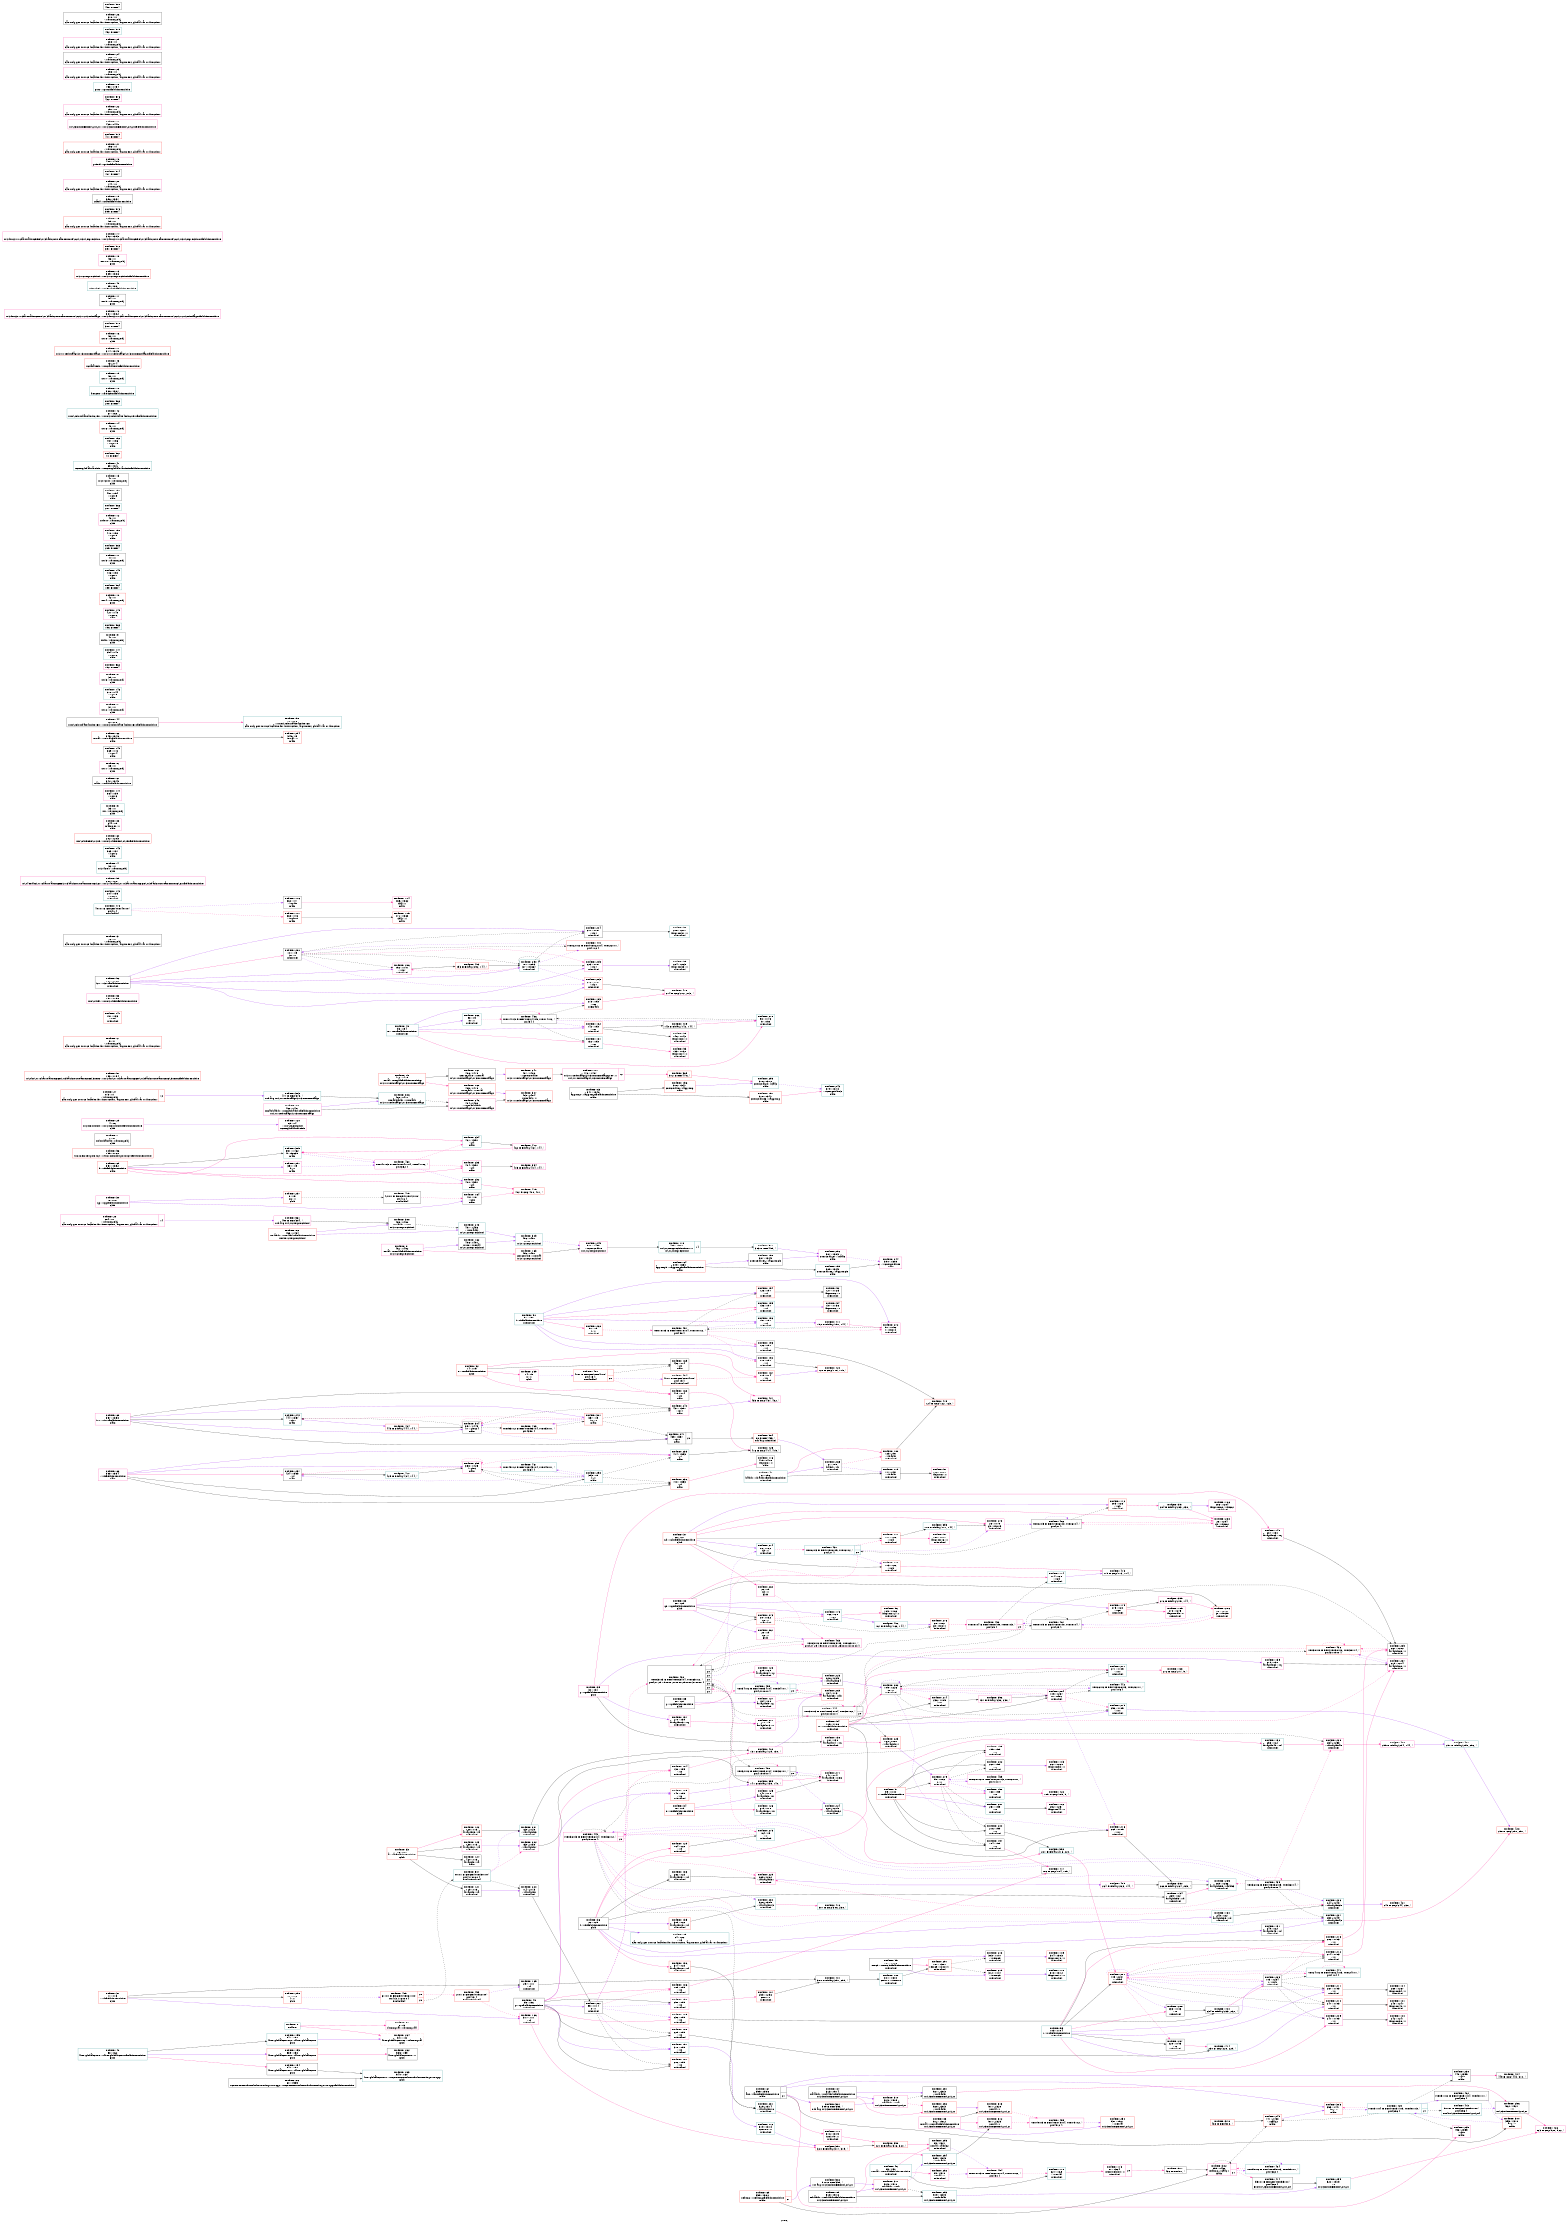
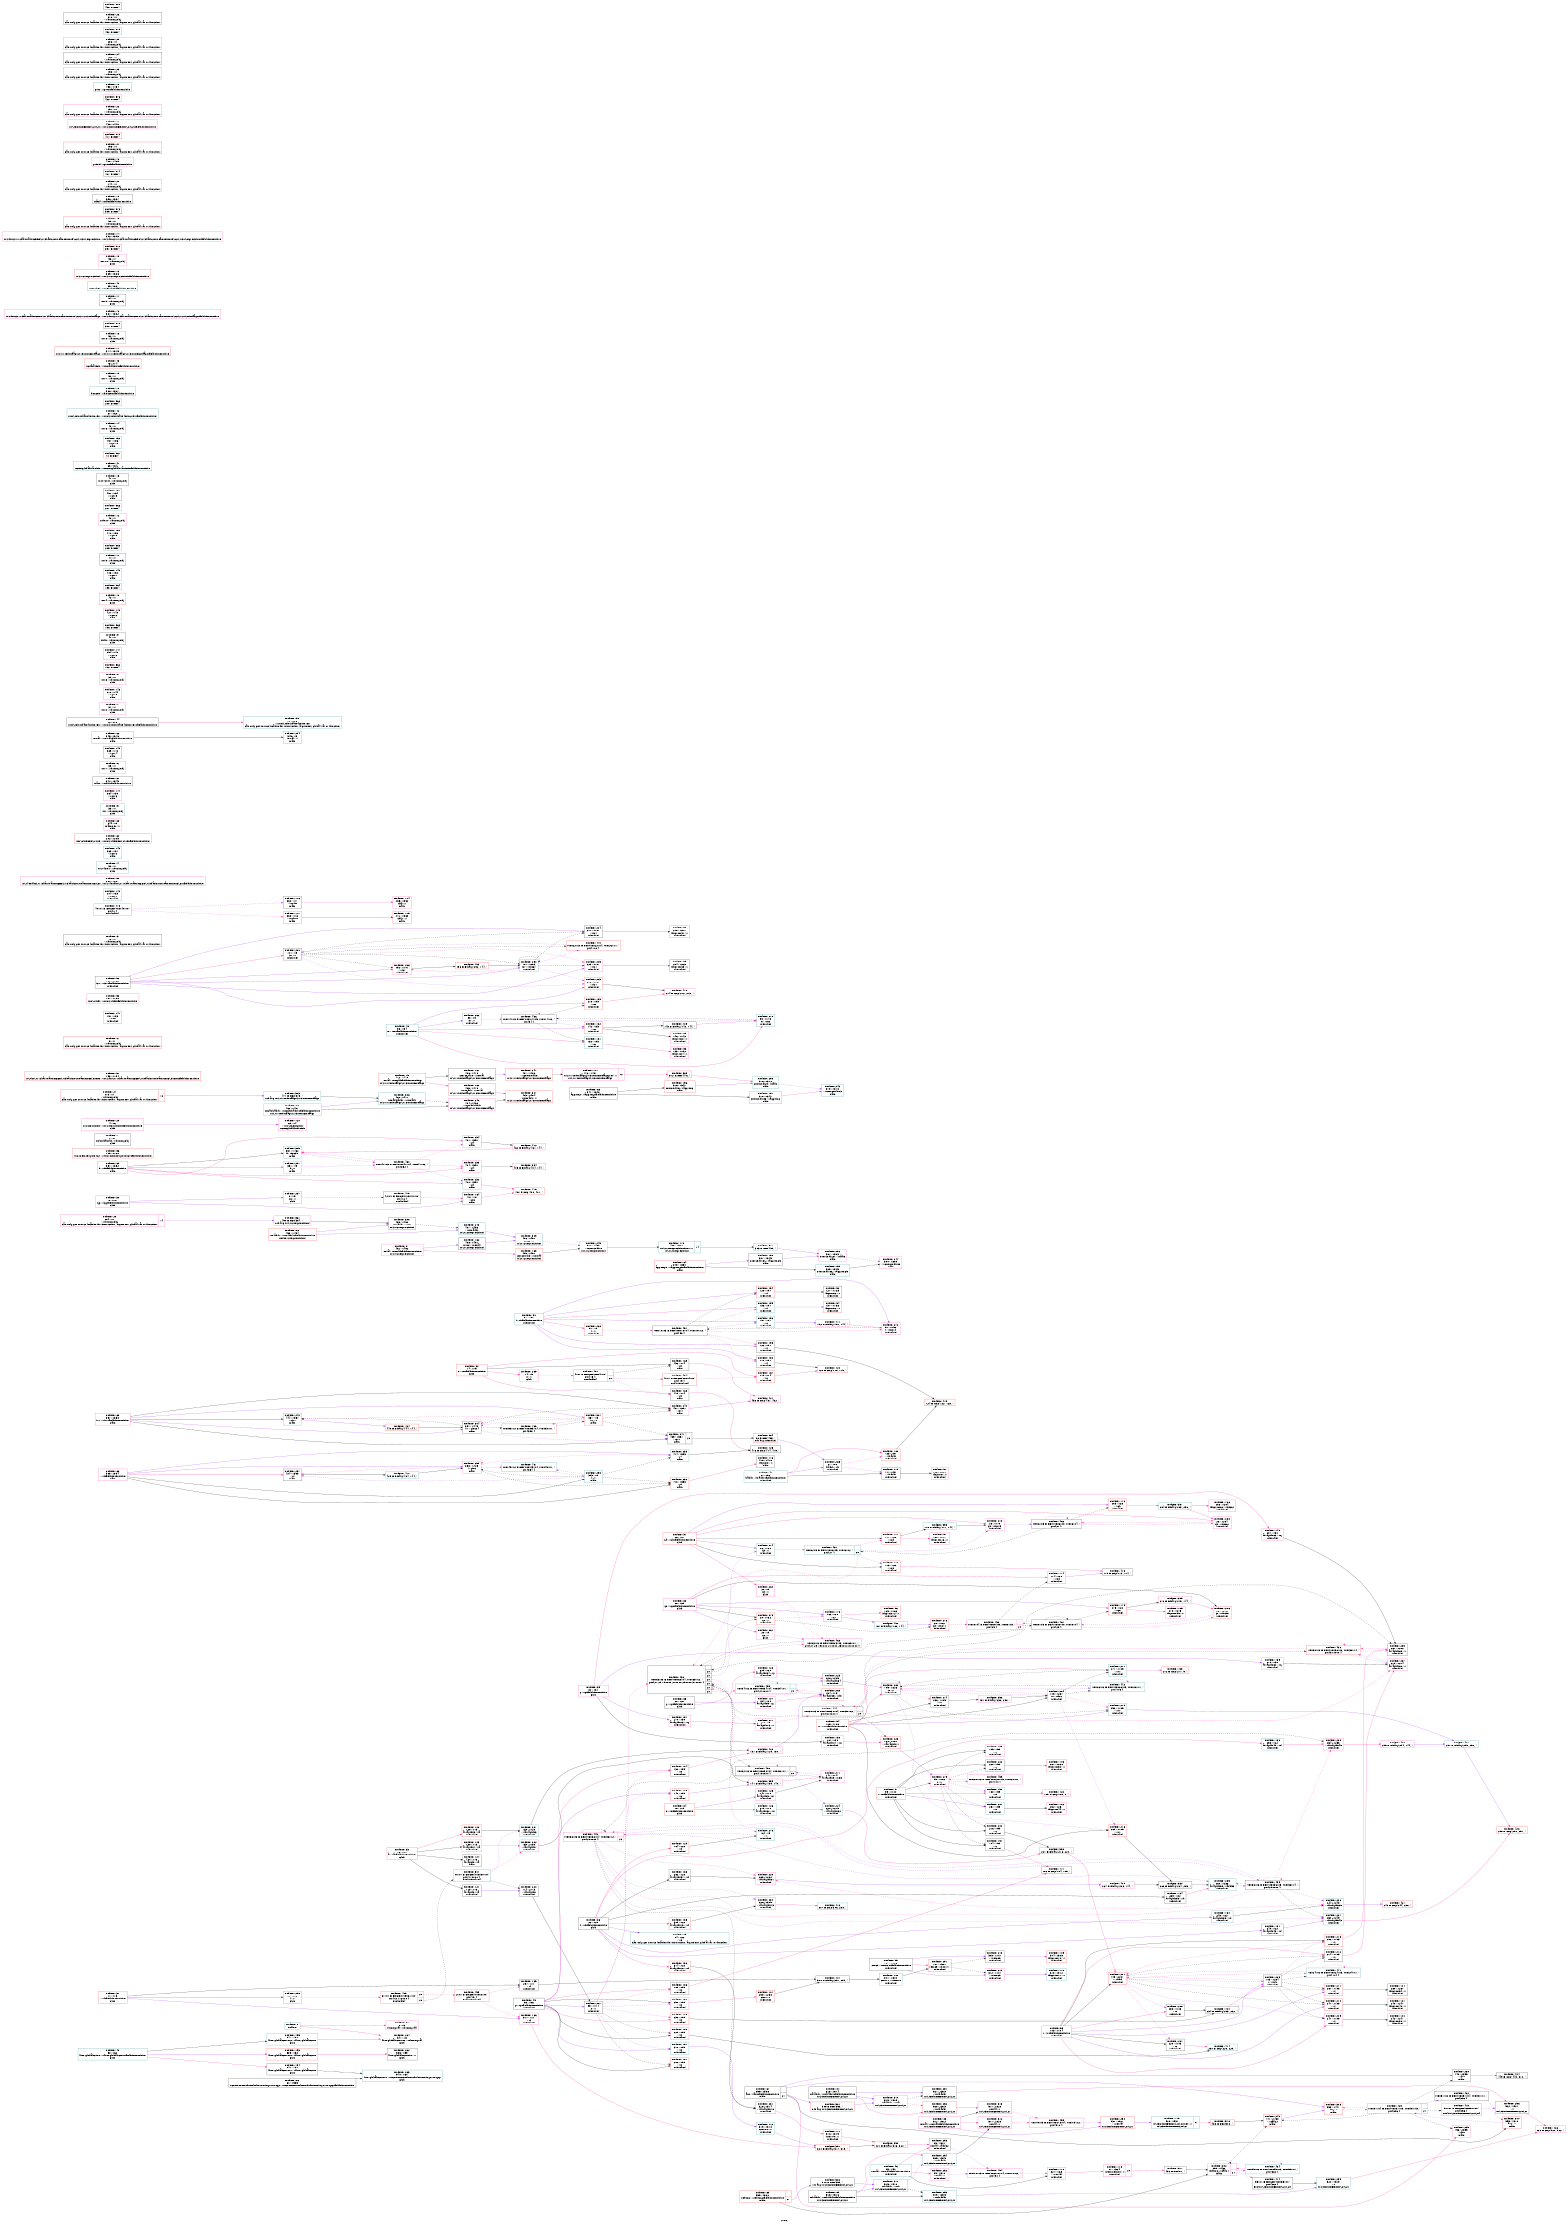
node "NodeID: 183": text "_Z5mask" -> "_Z5solvei"
edge "NodeID: 285" -> "NodeID: 435": added
node "NodeID: 119": added
